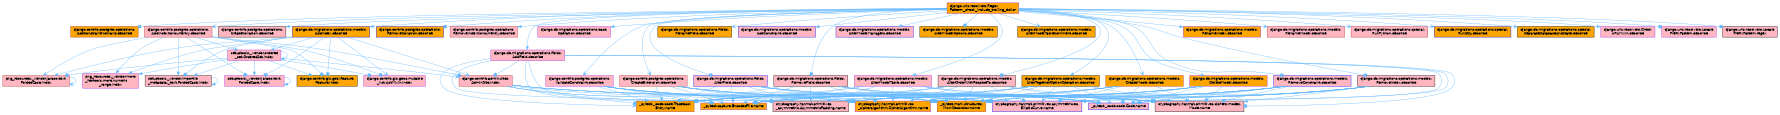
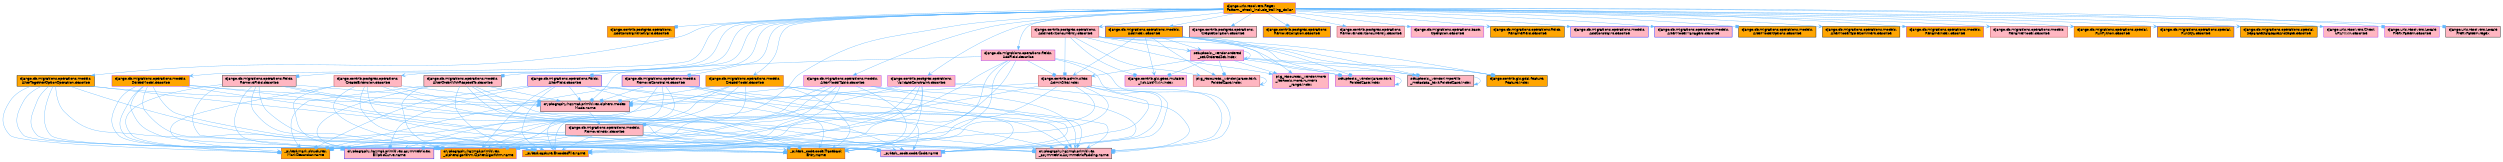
node "django.db.migrations.operations.special. RunPython.describe": fillcolor lightpink -> orange
edge "django.db.migrations.operations.models. RemoveIndex.describe" -> "cryptography.hazmat.primitives.ciphers.modes. Mode.name": reversed
